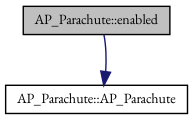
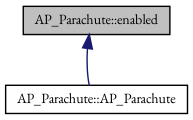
edge "AP_Parachute::enabled" -> "AP_Parachute::AP_Parachute": reversed
